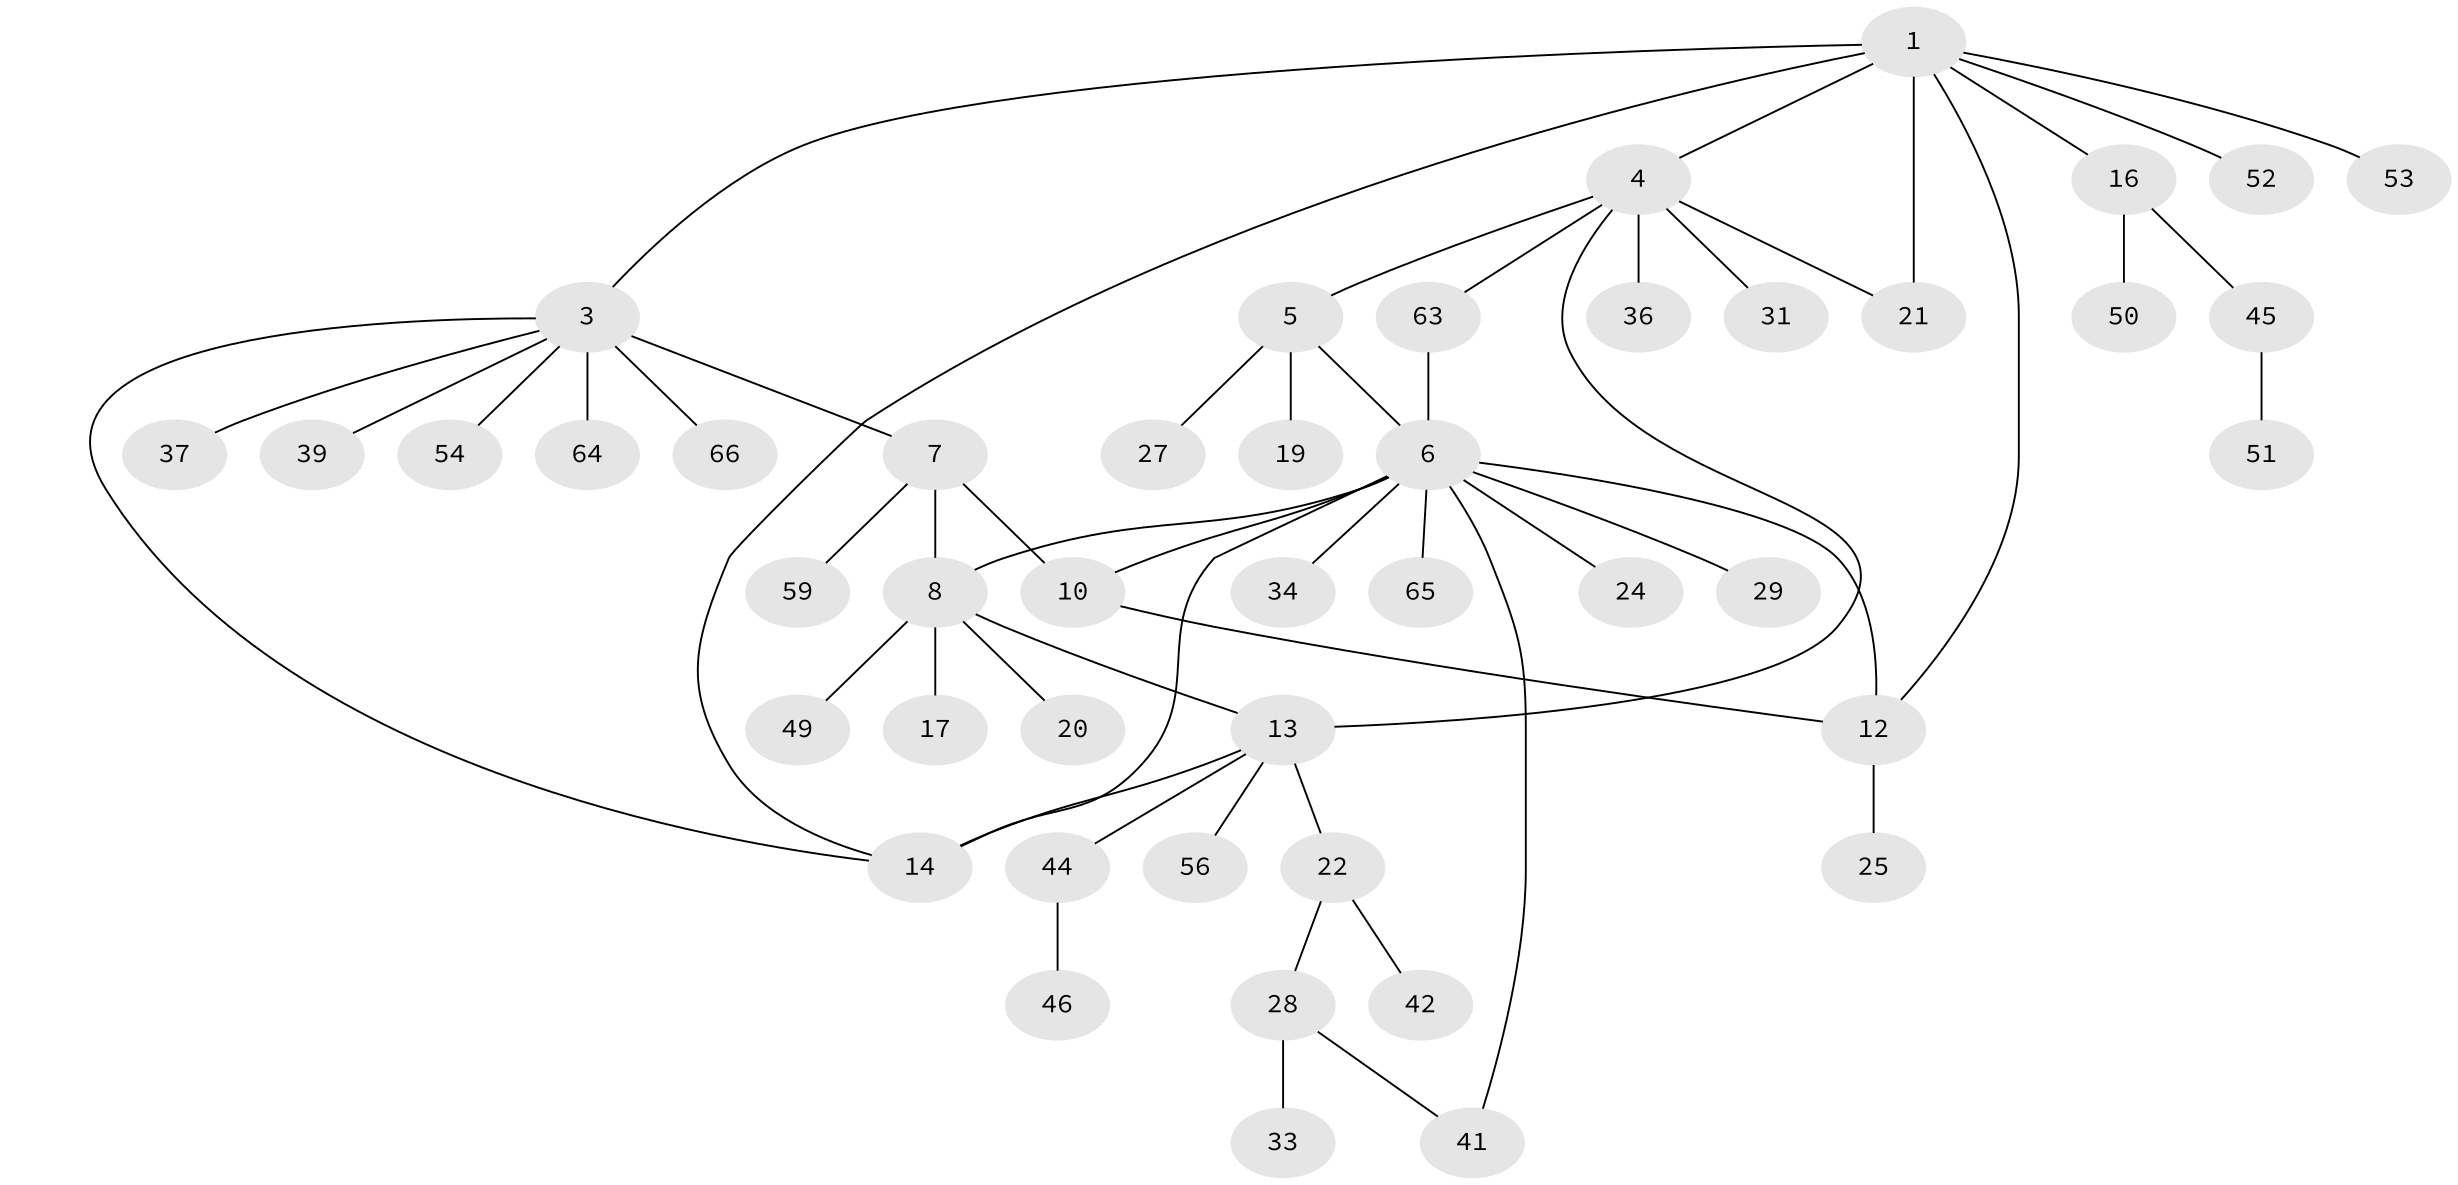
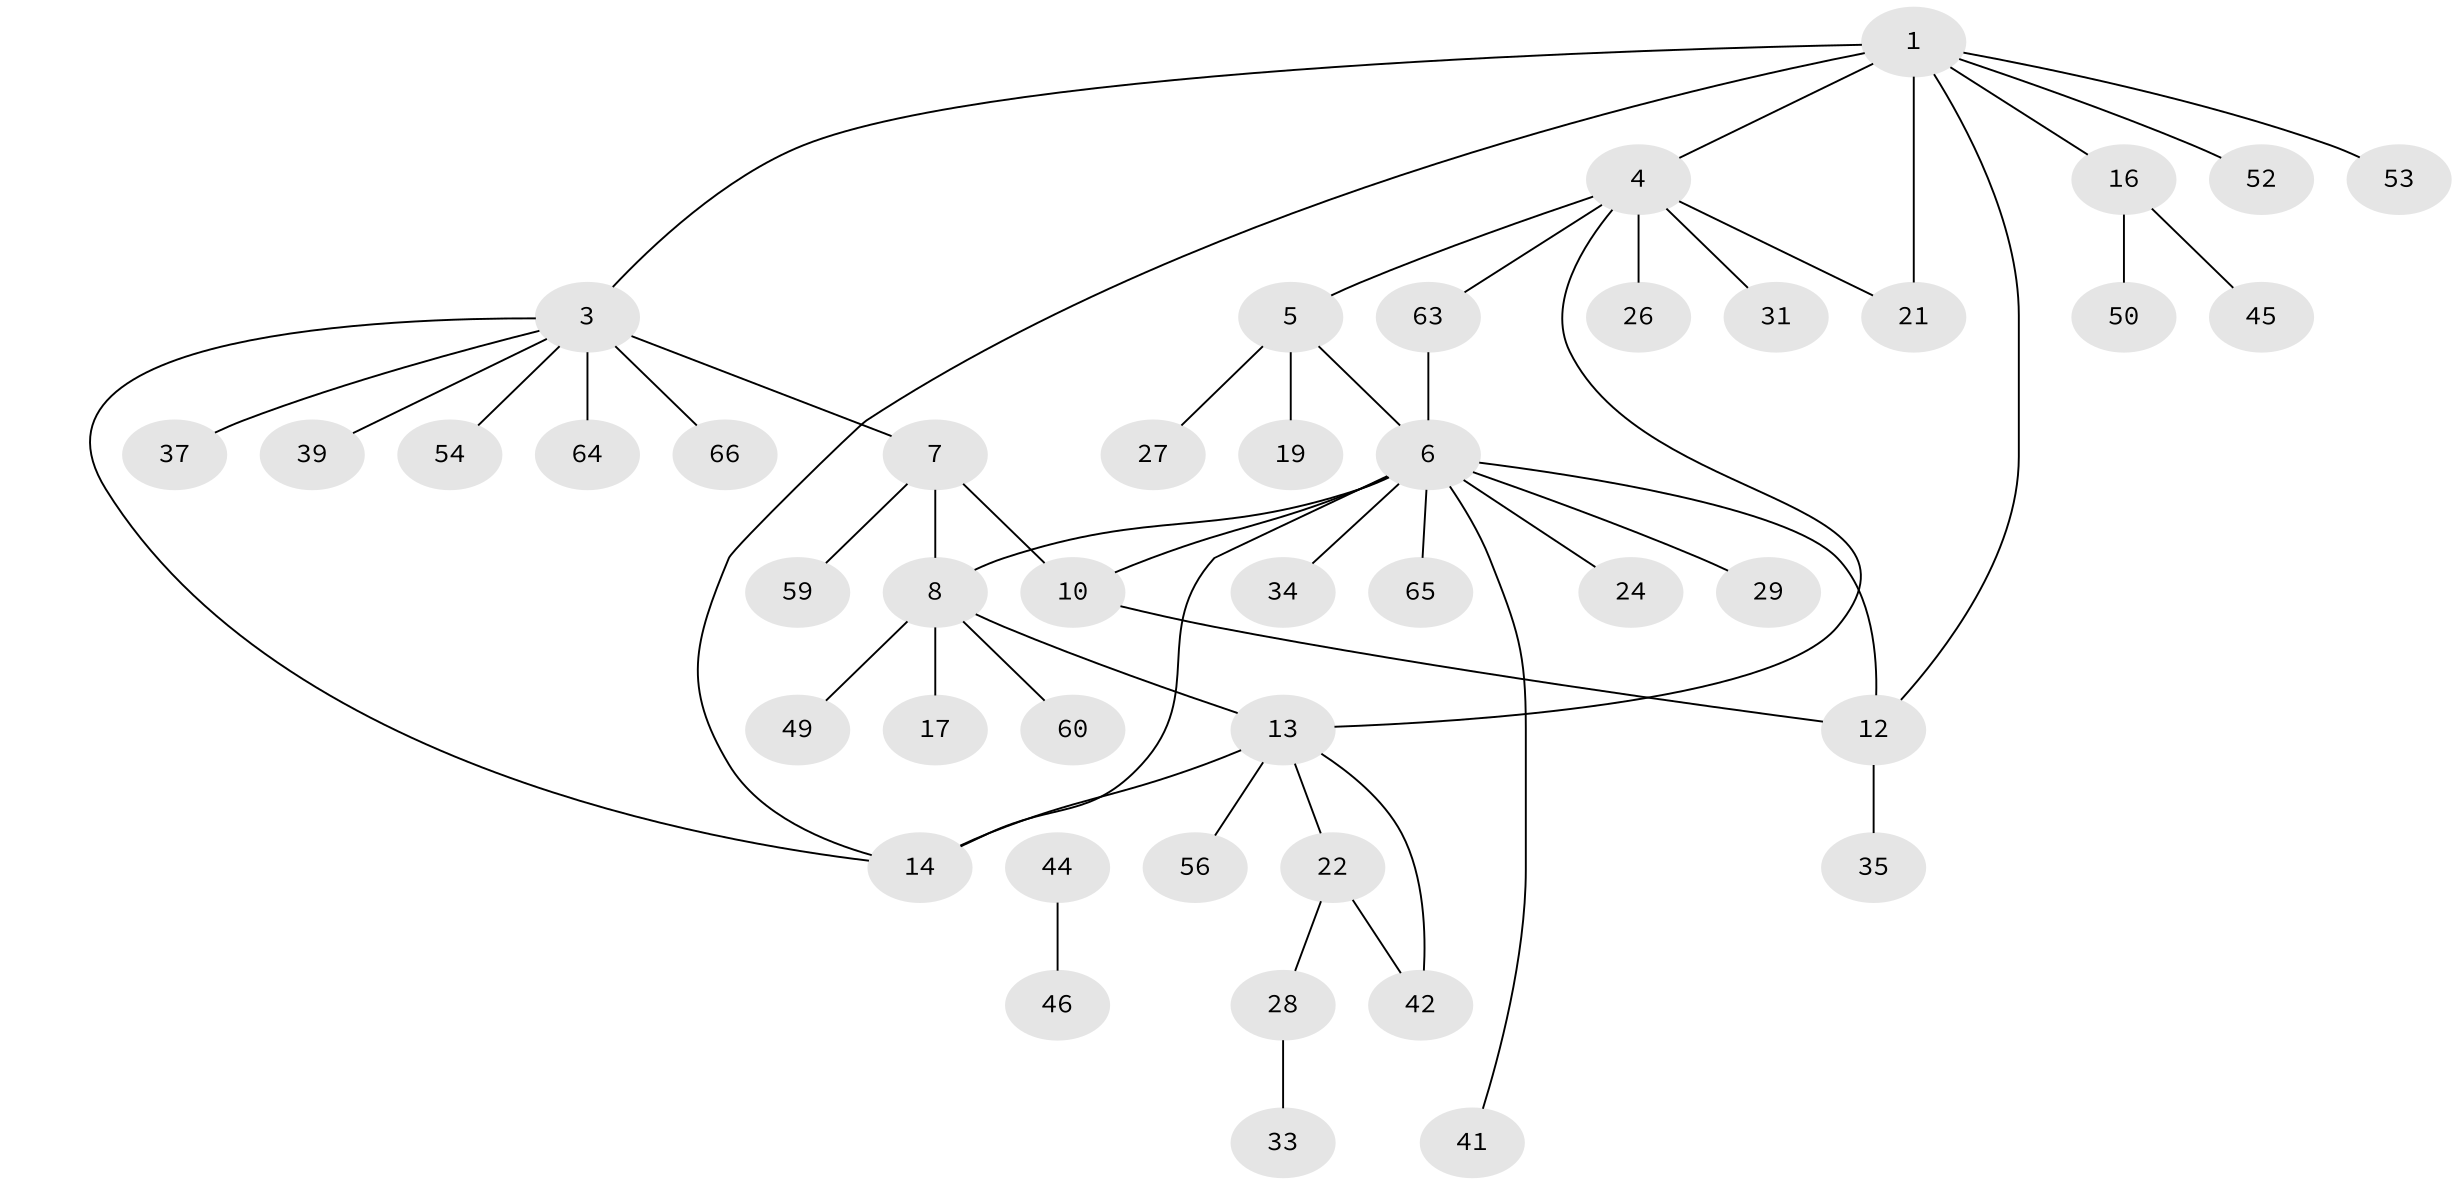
node "36": label "36" -> "26"
node "51": removed
node "20": label "20" -> "60"
edge "13" -- "44": now "13" -- "42"
node "25": label "25" -> "35"
edge "28" -- "41": removed
